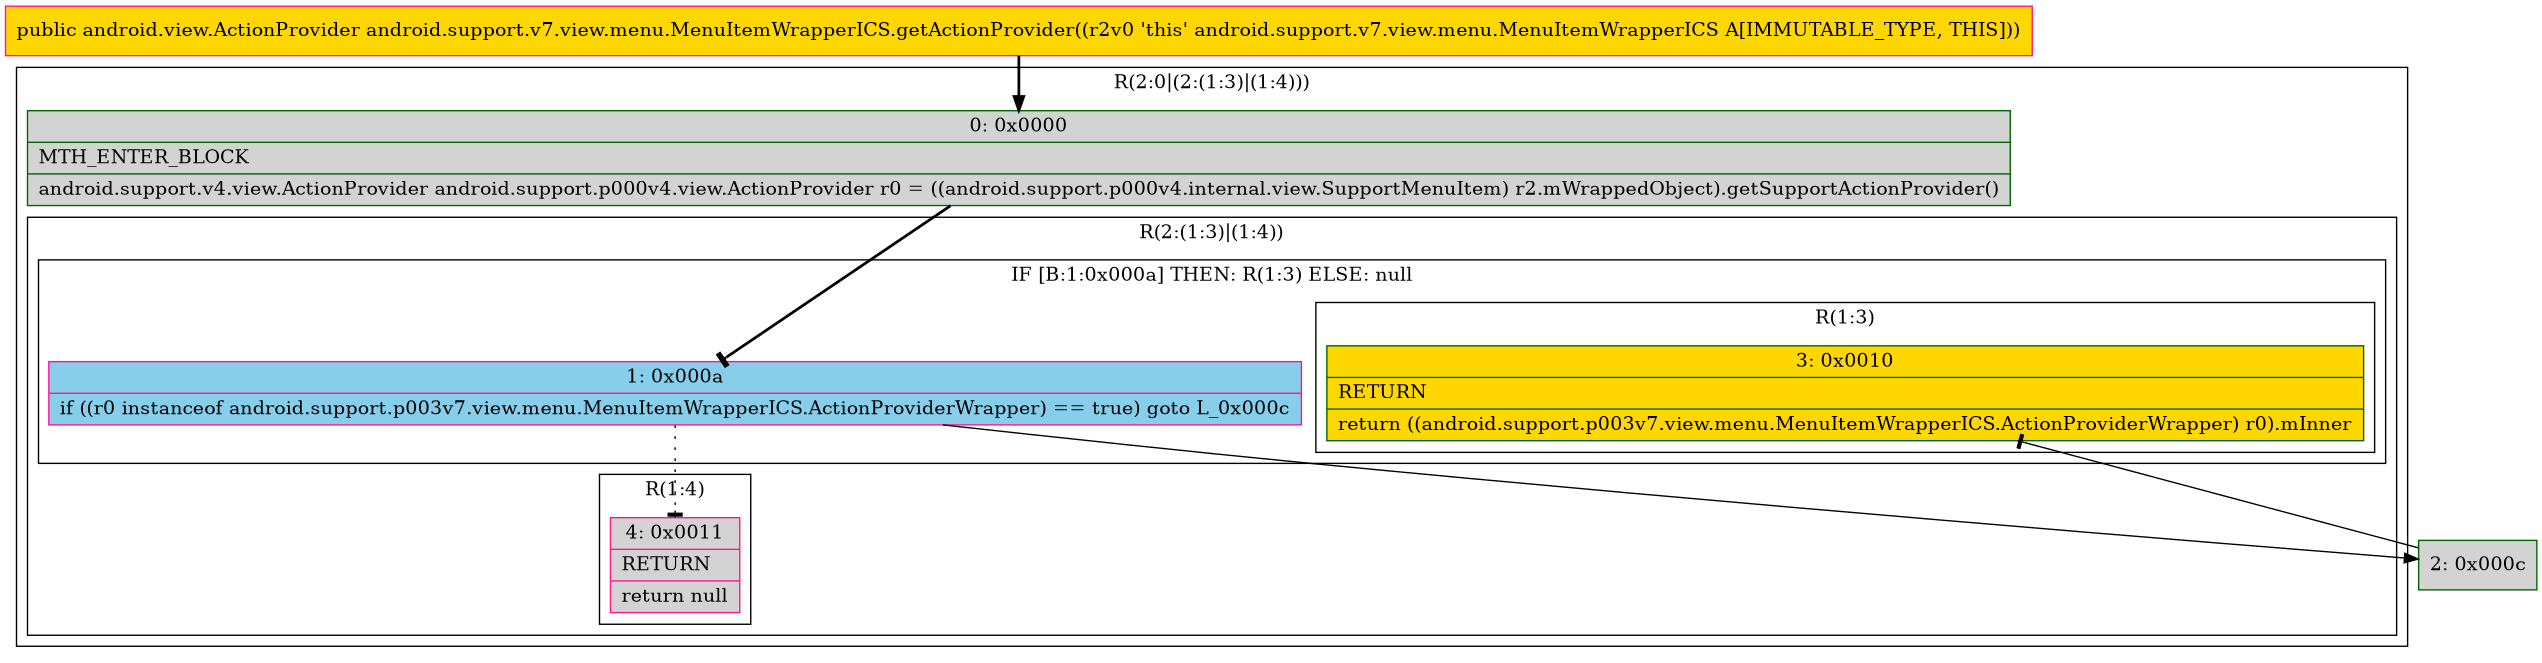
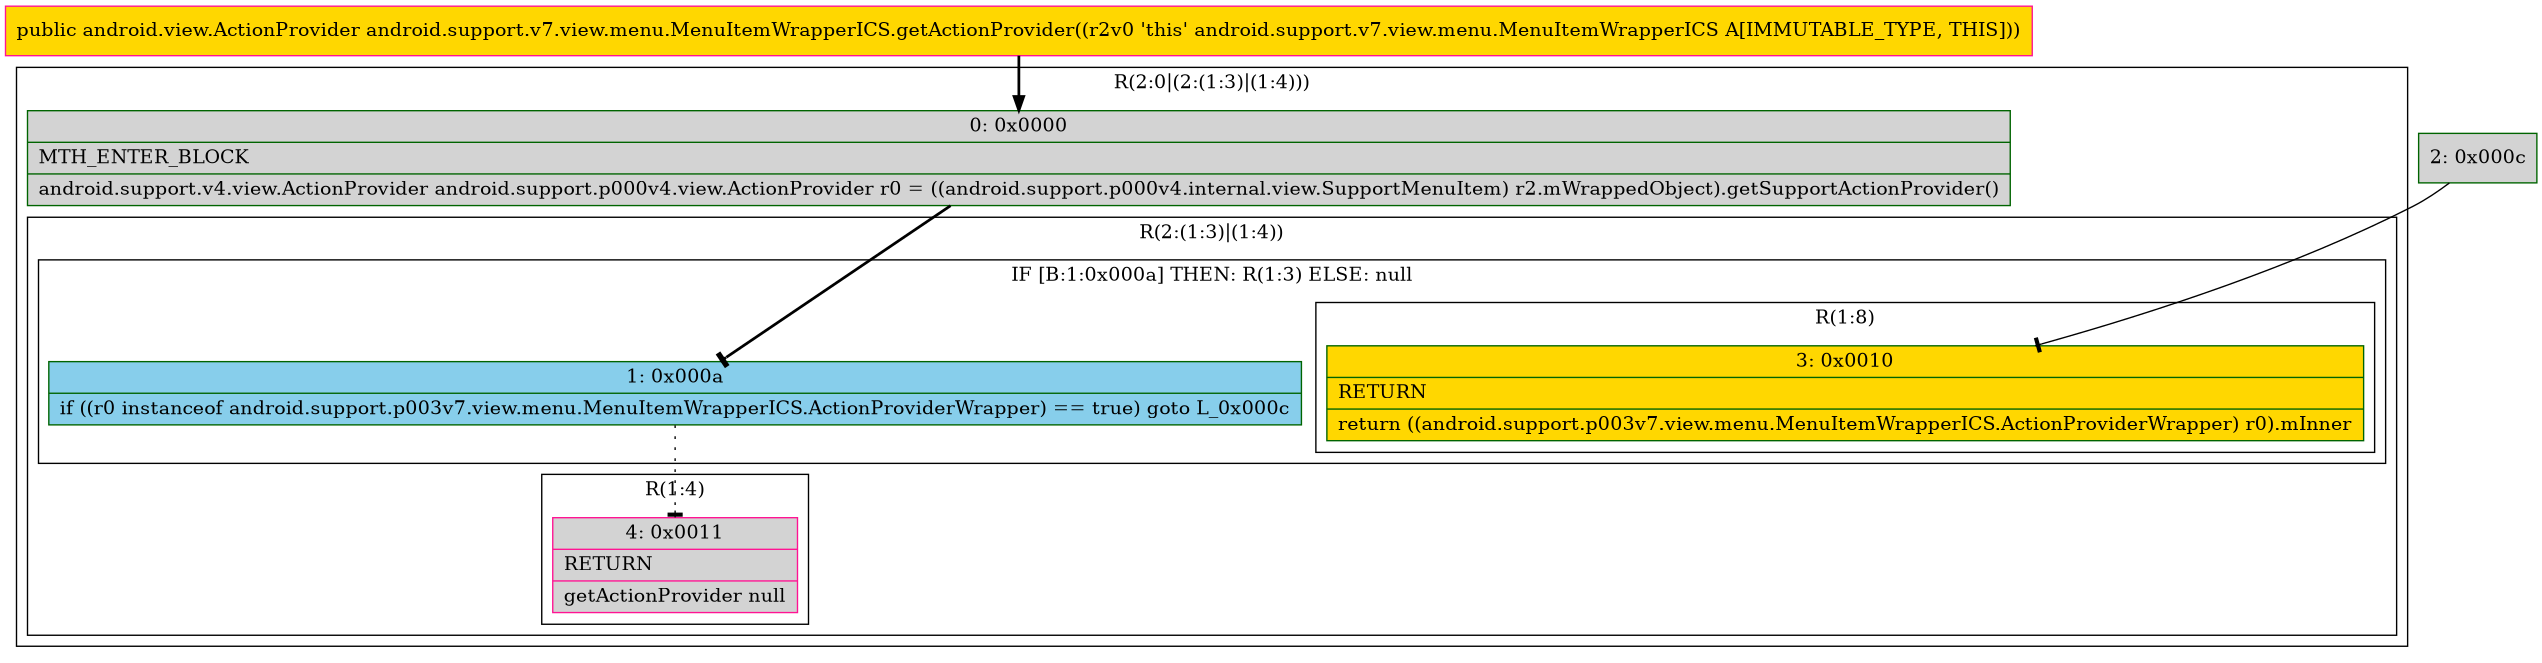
cluster "R(1:3)": label "R(1:3)" -> "R(1:8)"
node "1: 0x000a": color deeppink -> darkgreen
edge "1: 0x000a" -> "2: 0x000c": removed
node "4: 0x0011": text "return null" -> "getActionProvider null"
